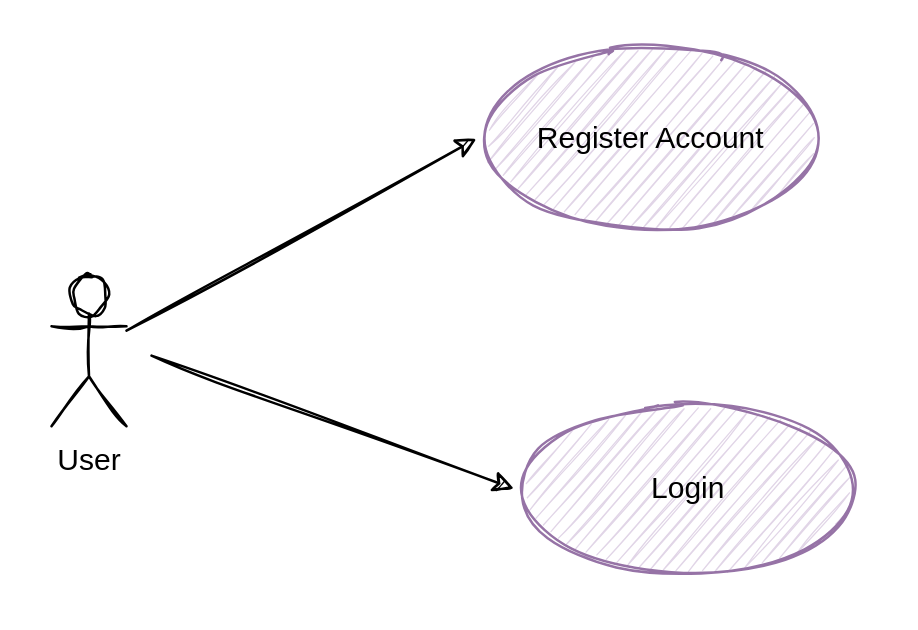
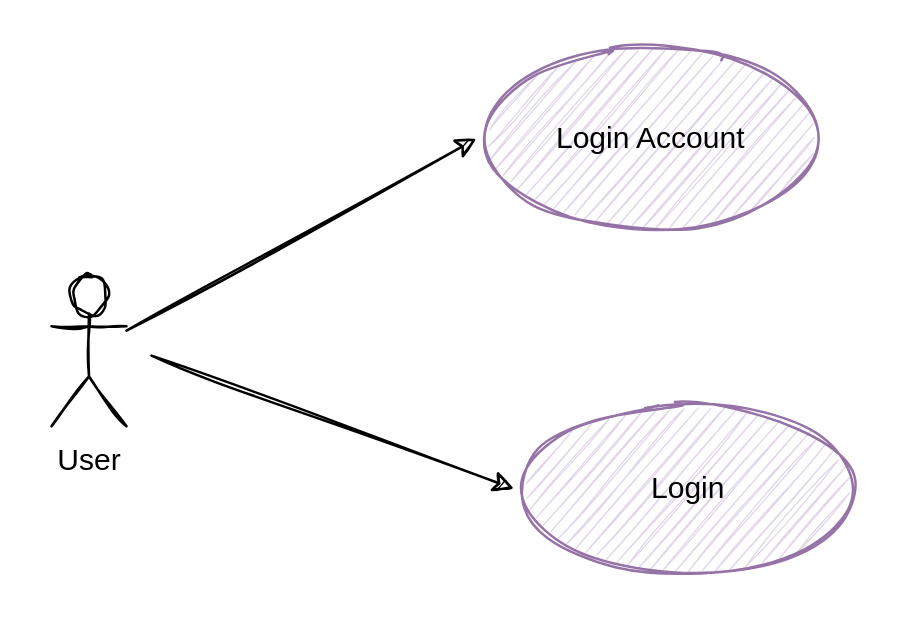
node "Register Account": label "Register Account" -> "Login Account"
